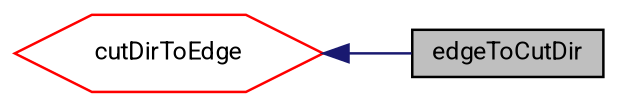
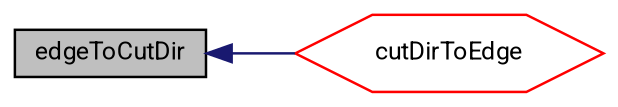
edge "edgeToCutDir" -> "cutDirToEdge": reversed
